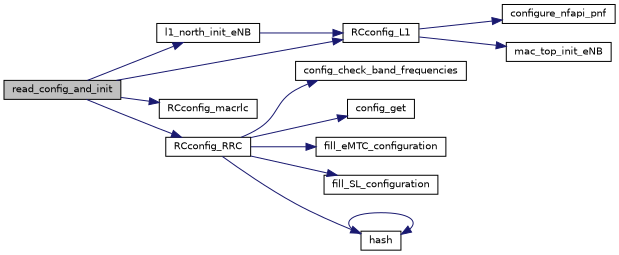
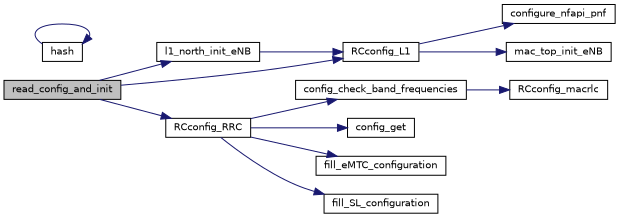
edge "read_config_and_init" -> "RCconfig_macrlc": now "config_check_band_frequencies" -> "RCconfig_macrlc"
edge "RCconfig_RRC" -> "hash": removed
